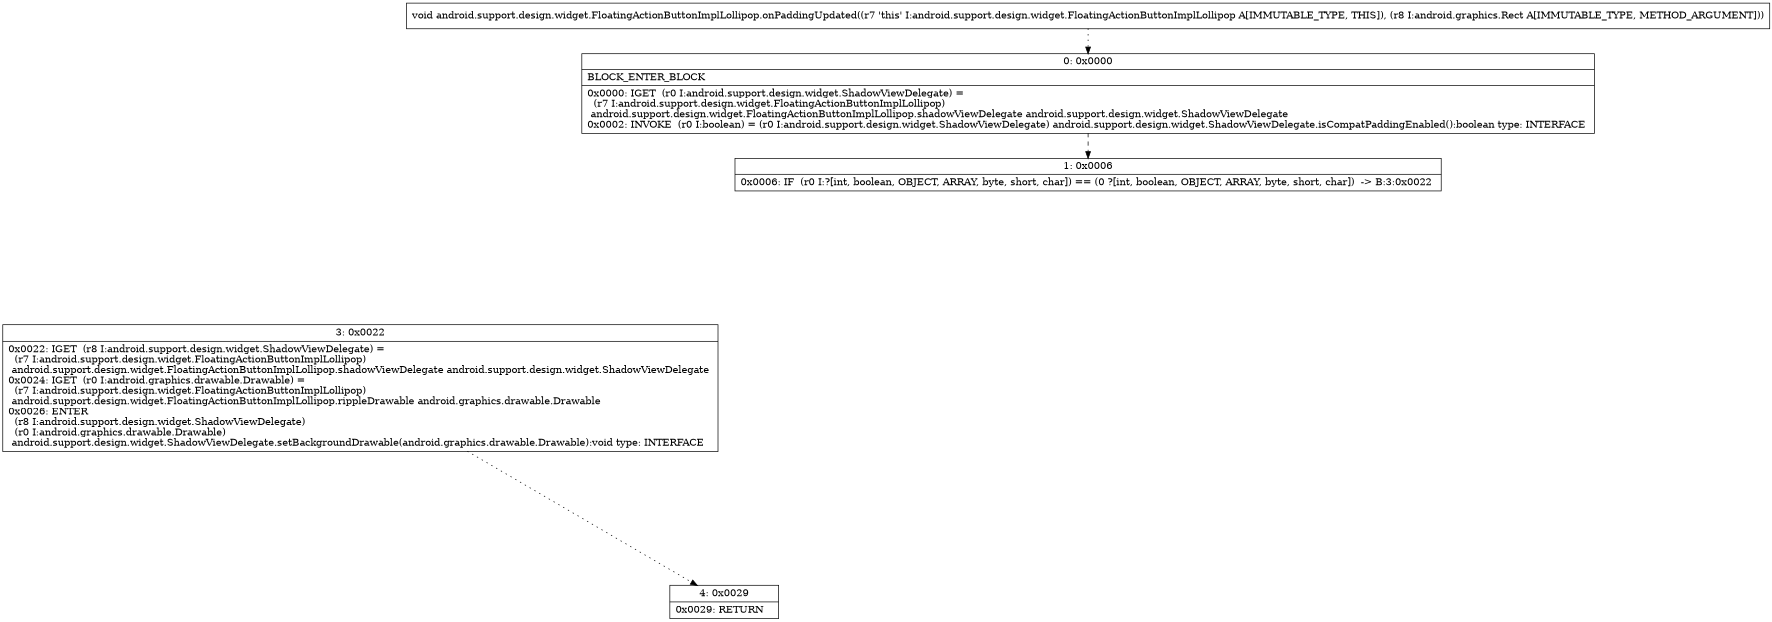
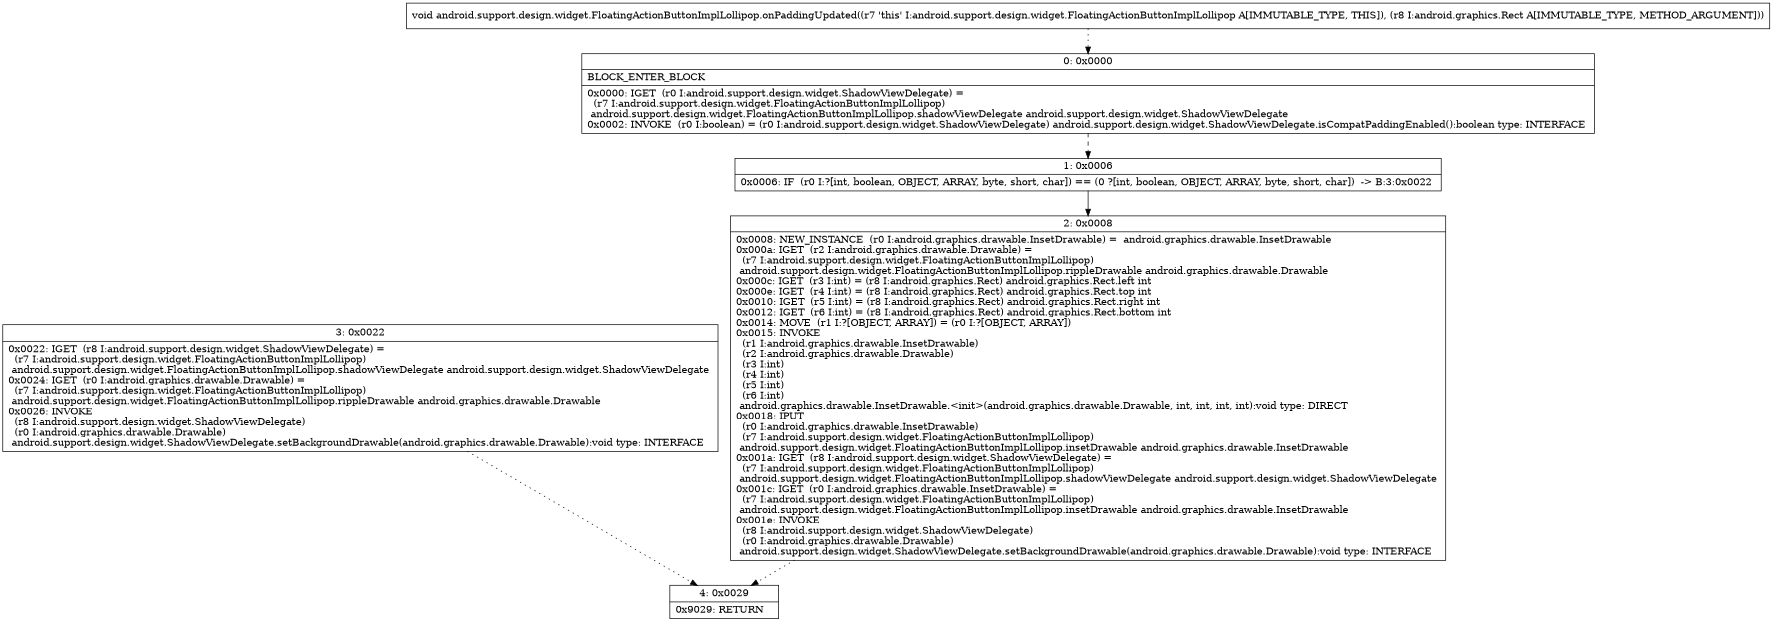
node "2: 0x0008": added
node "3: 0x0022": text "0x0026: ENTER" -> "0x0026: INVOKE"
node "4: 0x0029": text "0x0029: RETURN" -> "0x9029: RETURN"
